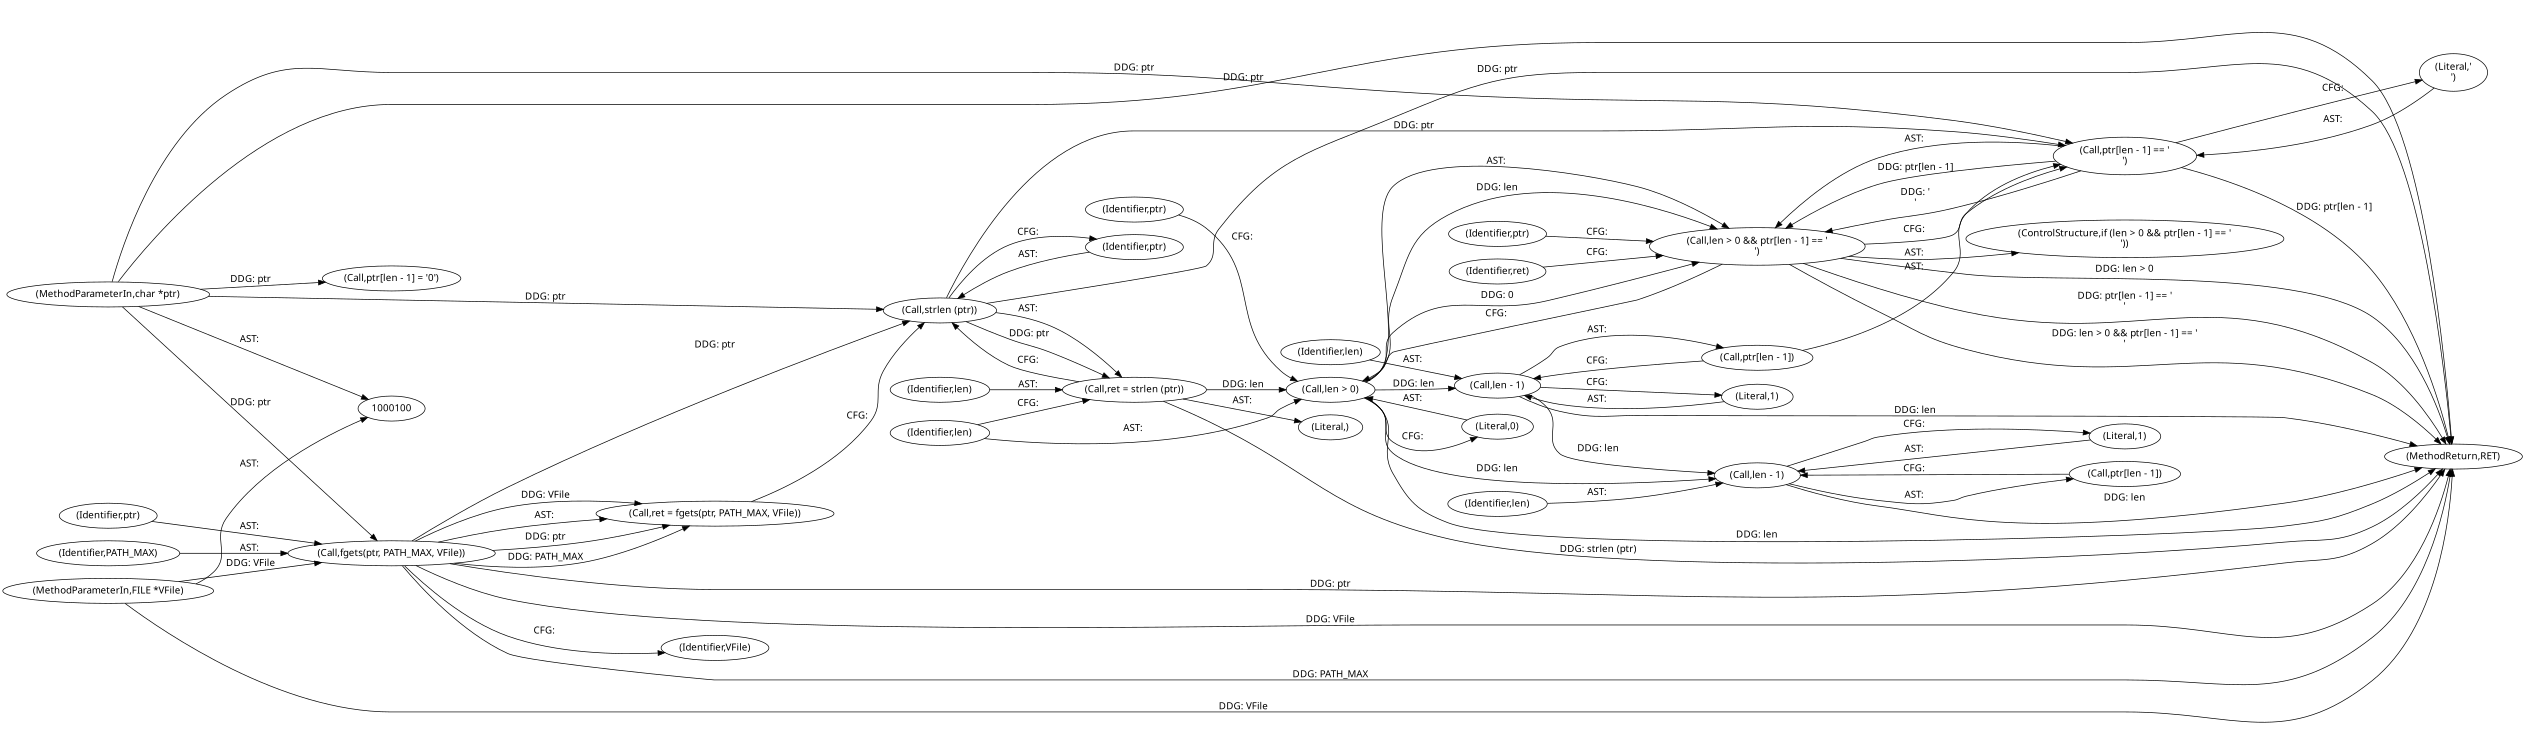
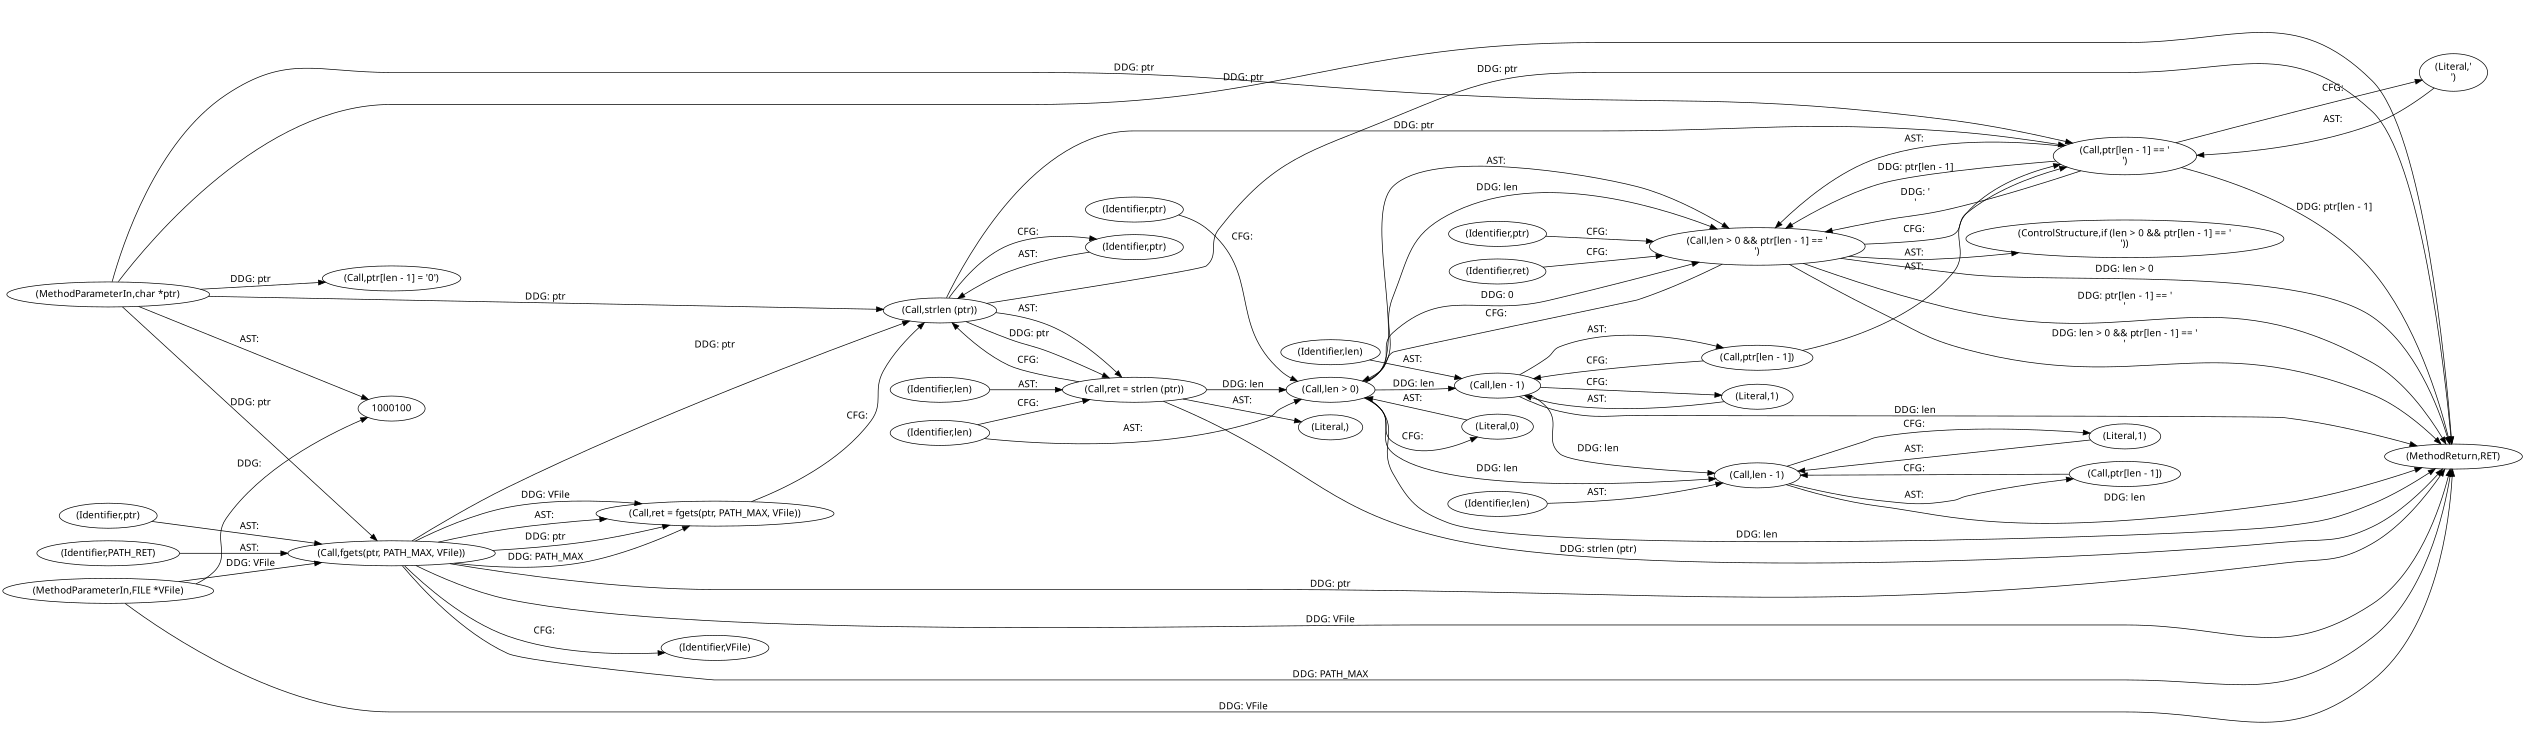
edge "(MethodParameterIn,FILE *VFile)" -> "1000100": label "AST: " -> "DDG: "
node "(Identifier,PATH_MAX)": label "(Identifier,PATH_MAX)" -> "(Identifier,PATH_RET)"
